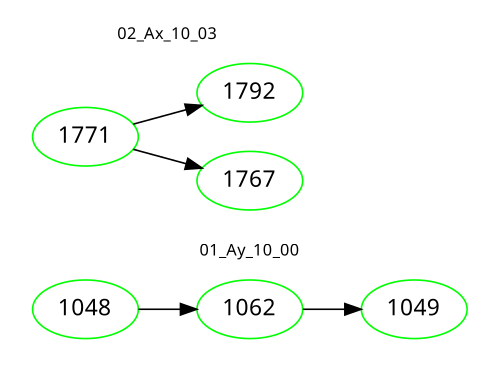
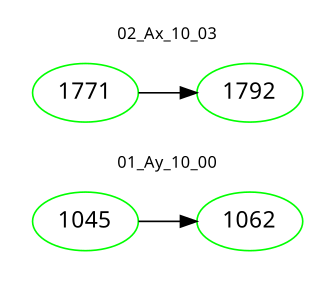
node "1767": removed
node "1048": label "1048" -> "1045"
node "1049": removed
